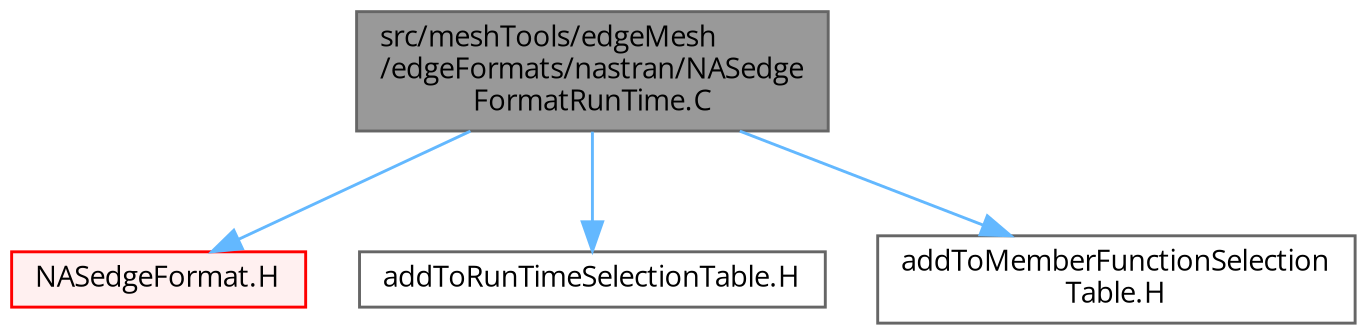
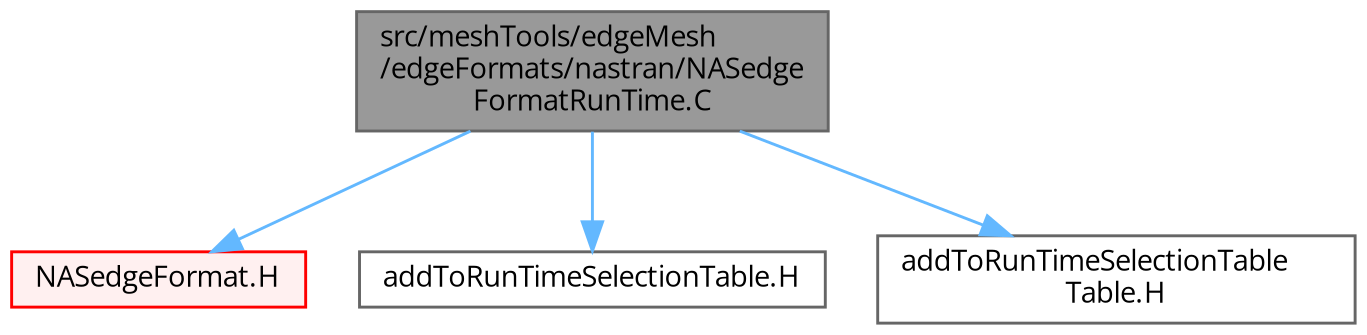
node "addToMemberFunctionSelection Table.H": label "addToMemberFunctionSelection Table.H" -> "addToRunTimeSelectionTable Table.H"
